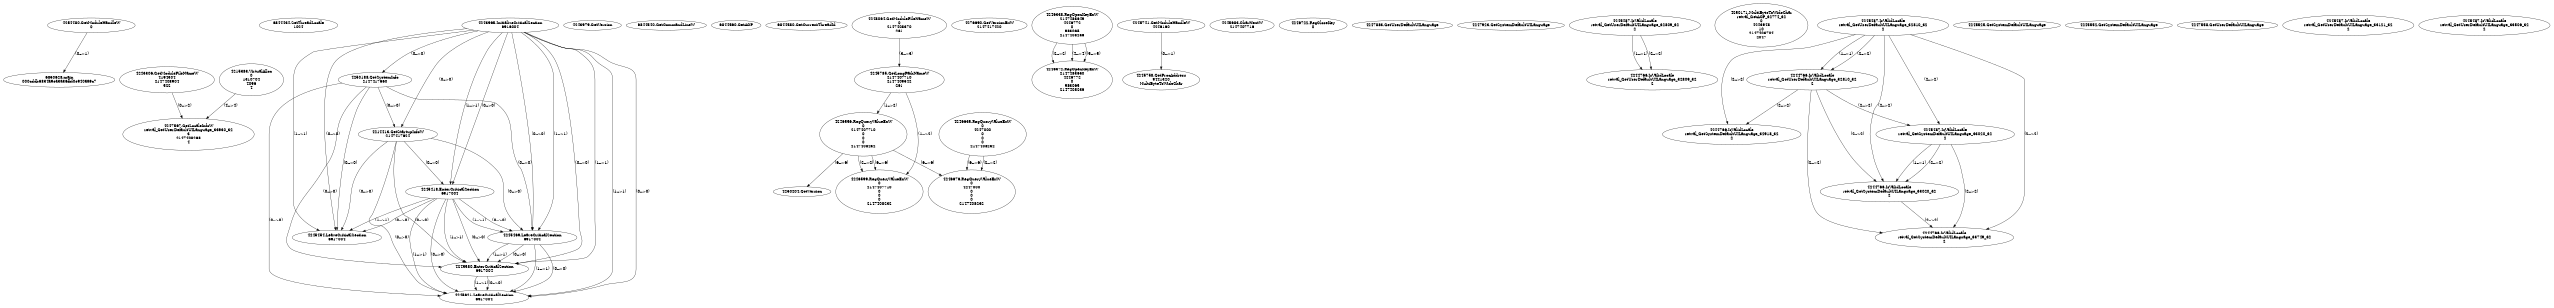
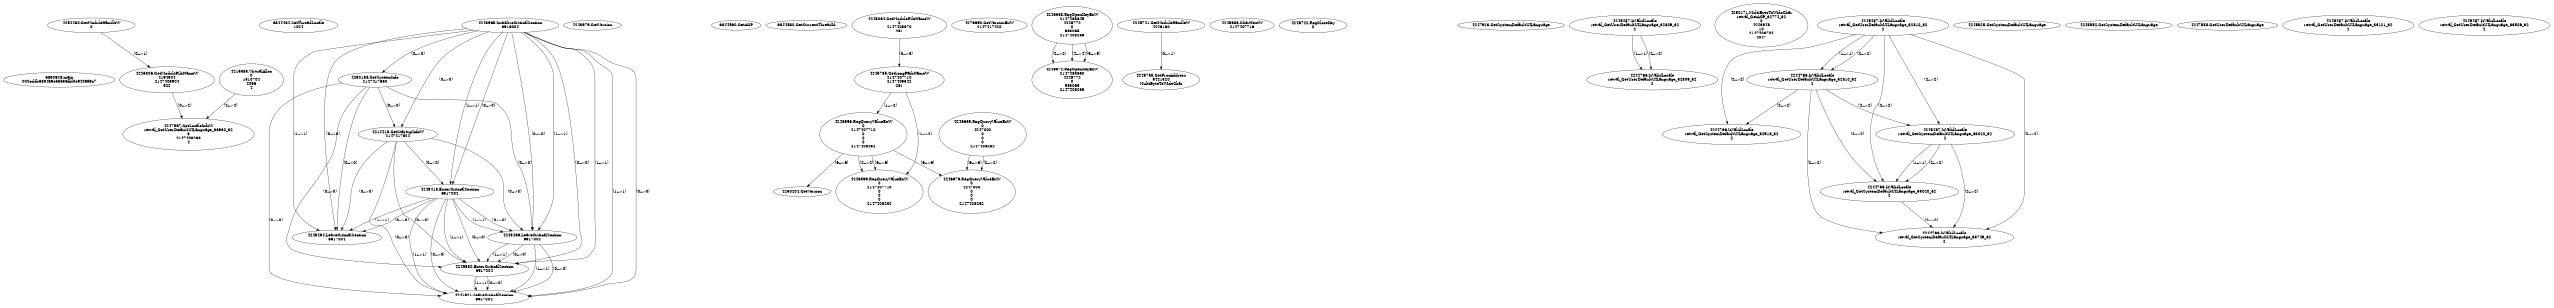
node "6844540.GetCommandLineW": removed
node "4247883.GetUserDefaultUILanguage": removed
edge "4254480.GetModuleHandleW 0" -> "6850628.main 000cddb6834a9ea3a36fbf0e940aa9c7": now "4254480.GetModuleHandleW 0" -> "4243306.GetModuleFileNameW 4194304 2147408904 522"
node "4245621.LeaveCriticalSection 6917004": label "4245621.LeaveCriticalSection 6917004" -> "4241621.LeaveCriticalSection 6917004"
